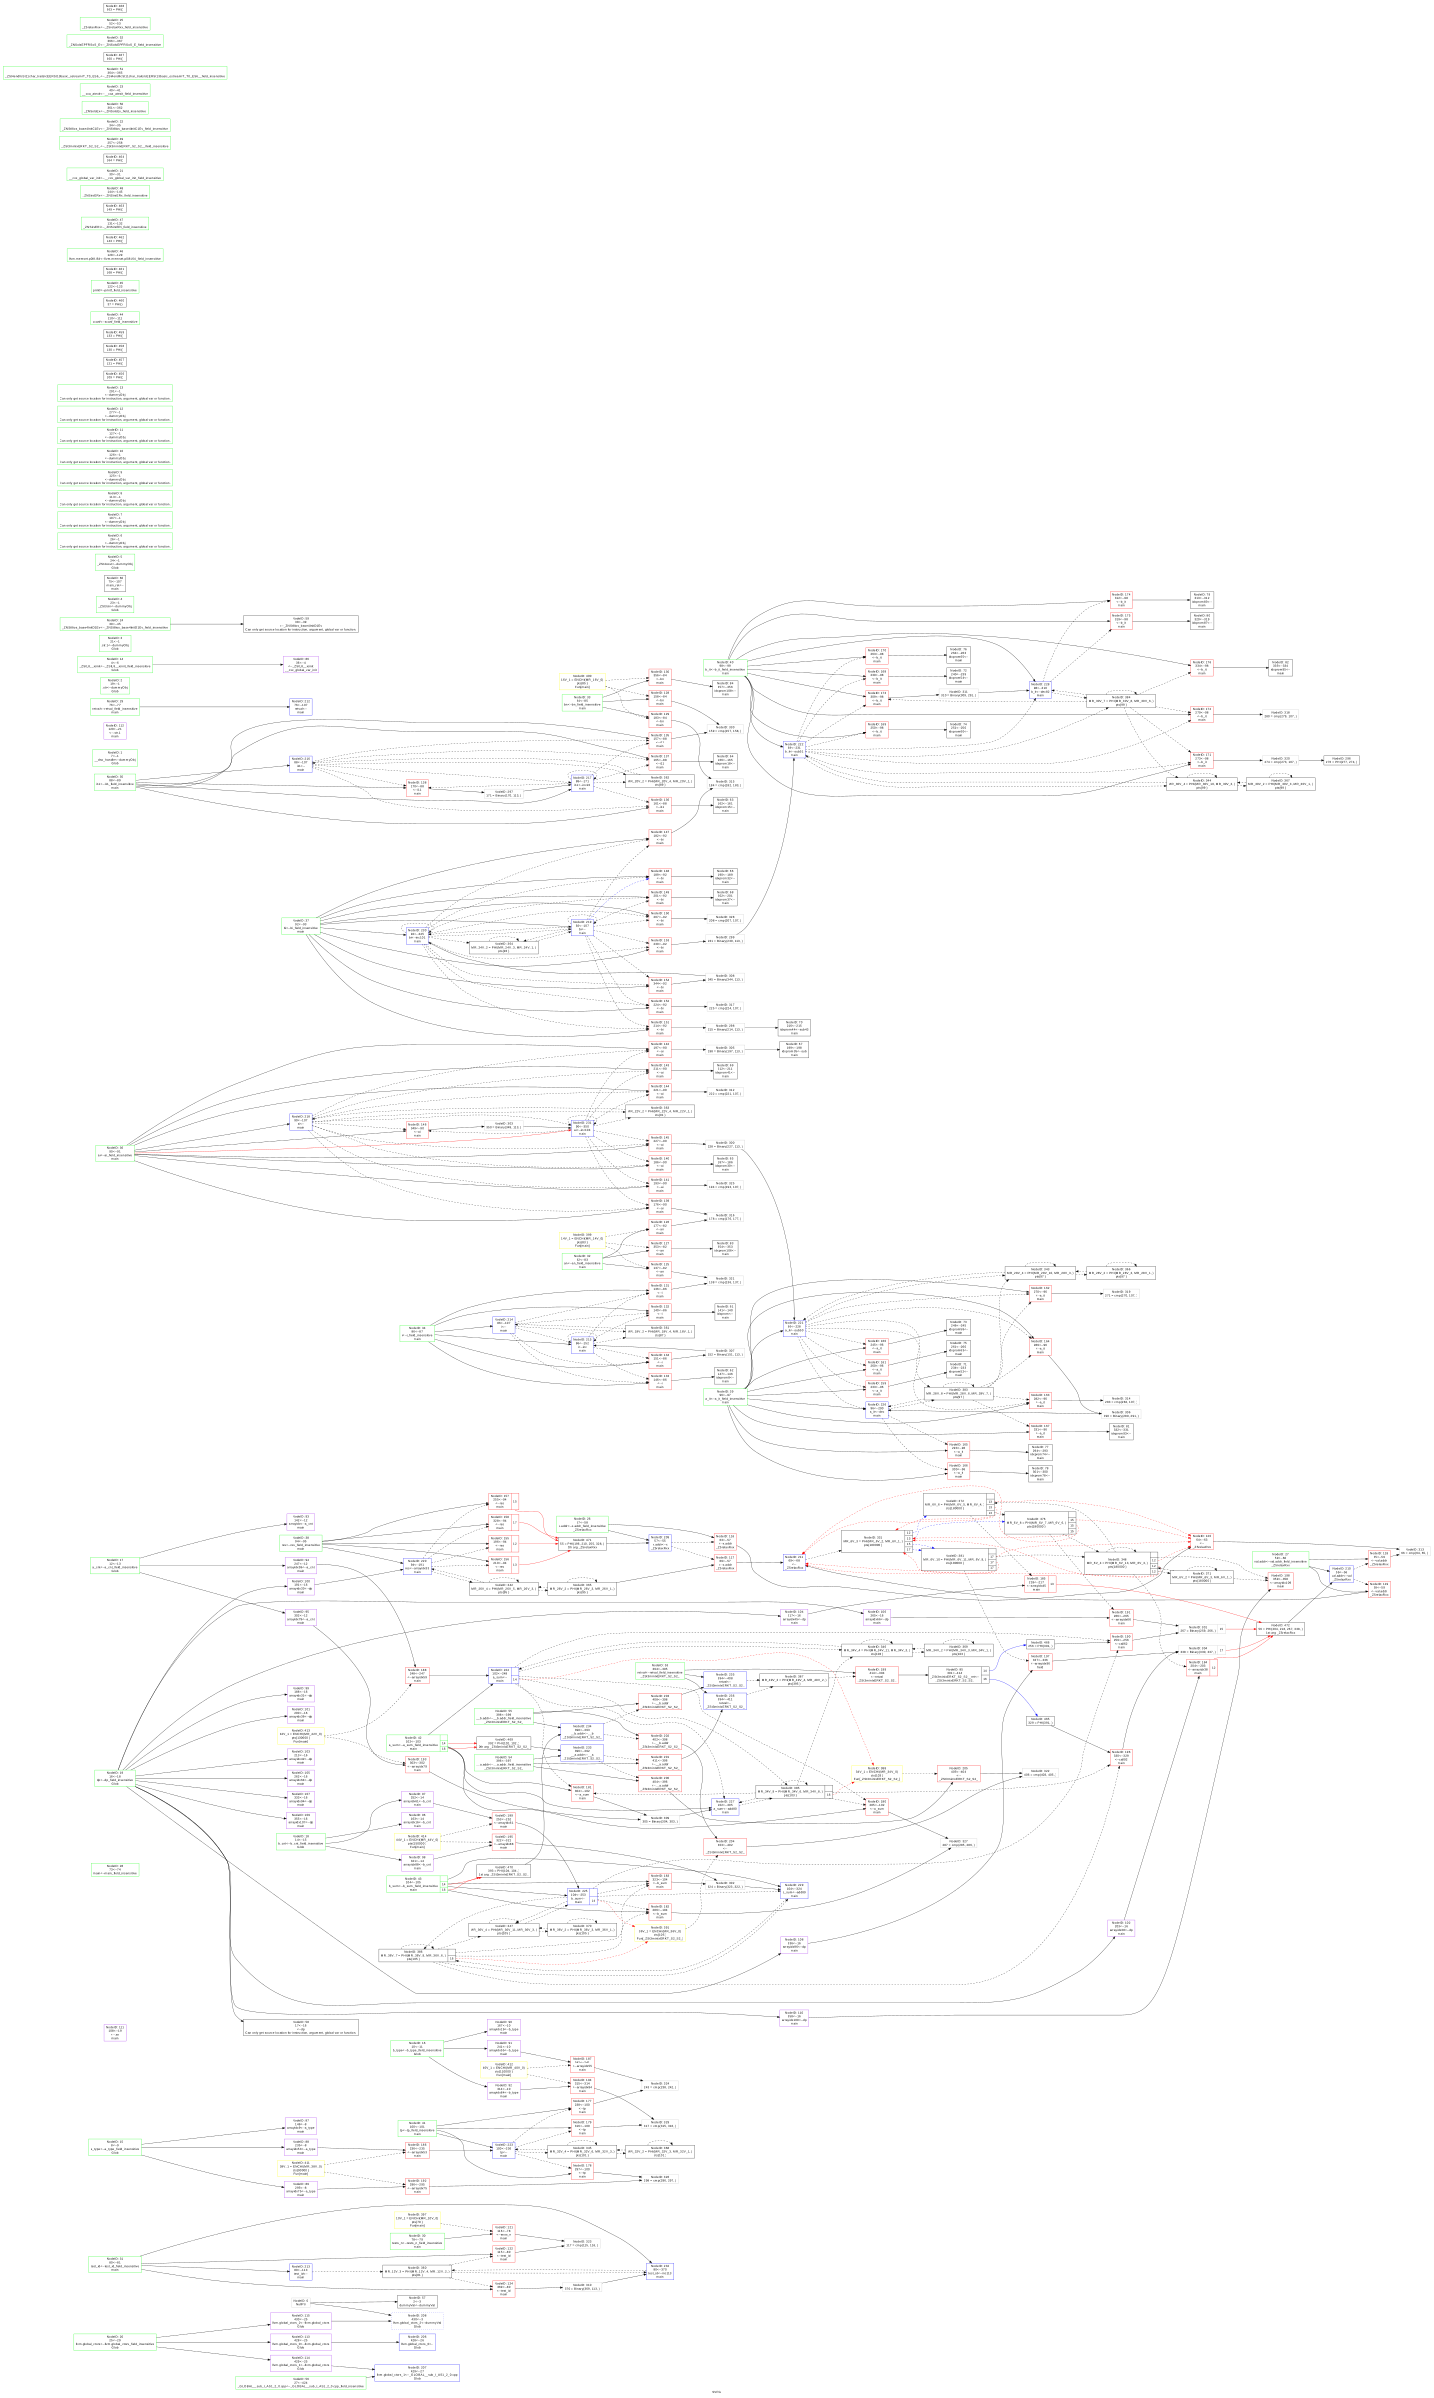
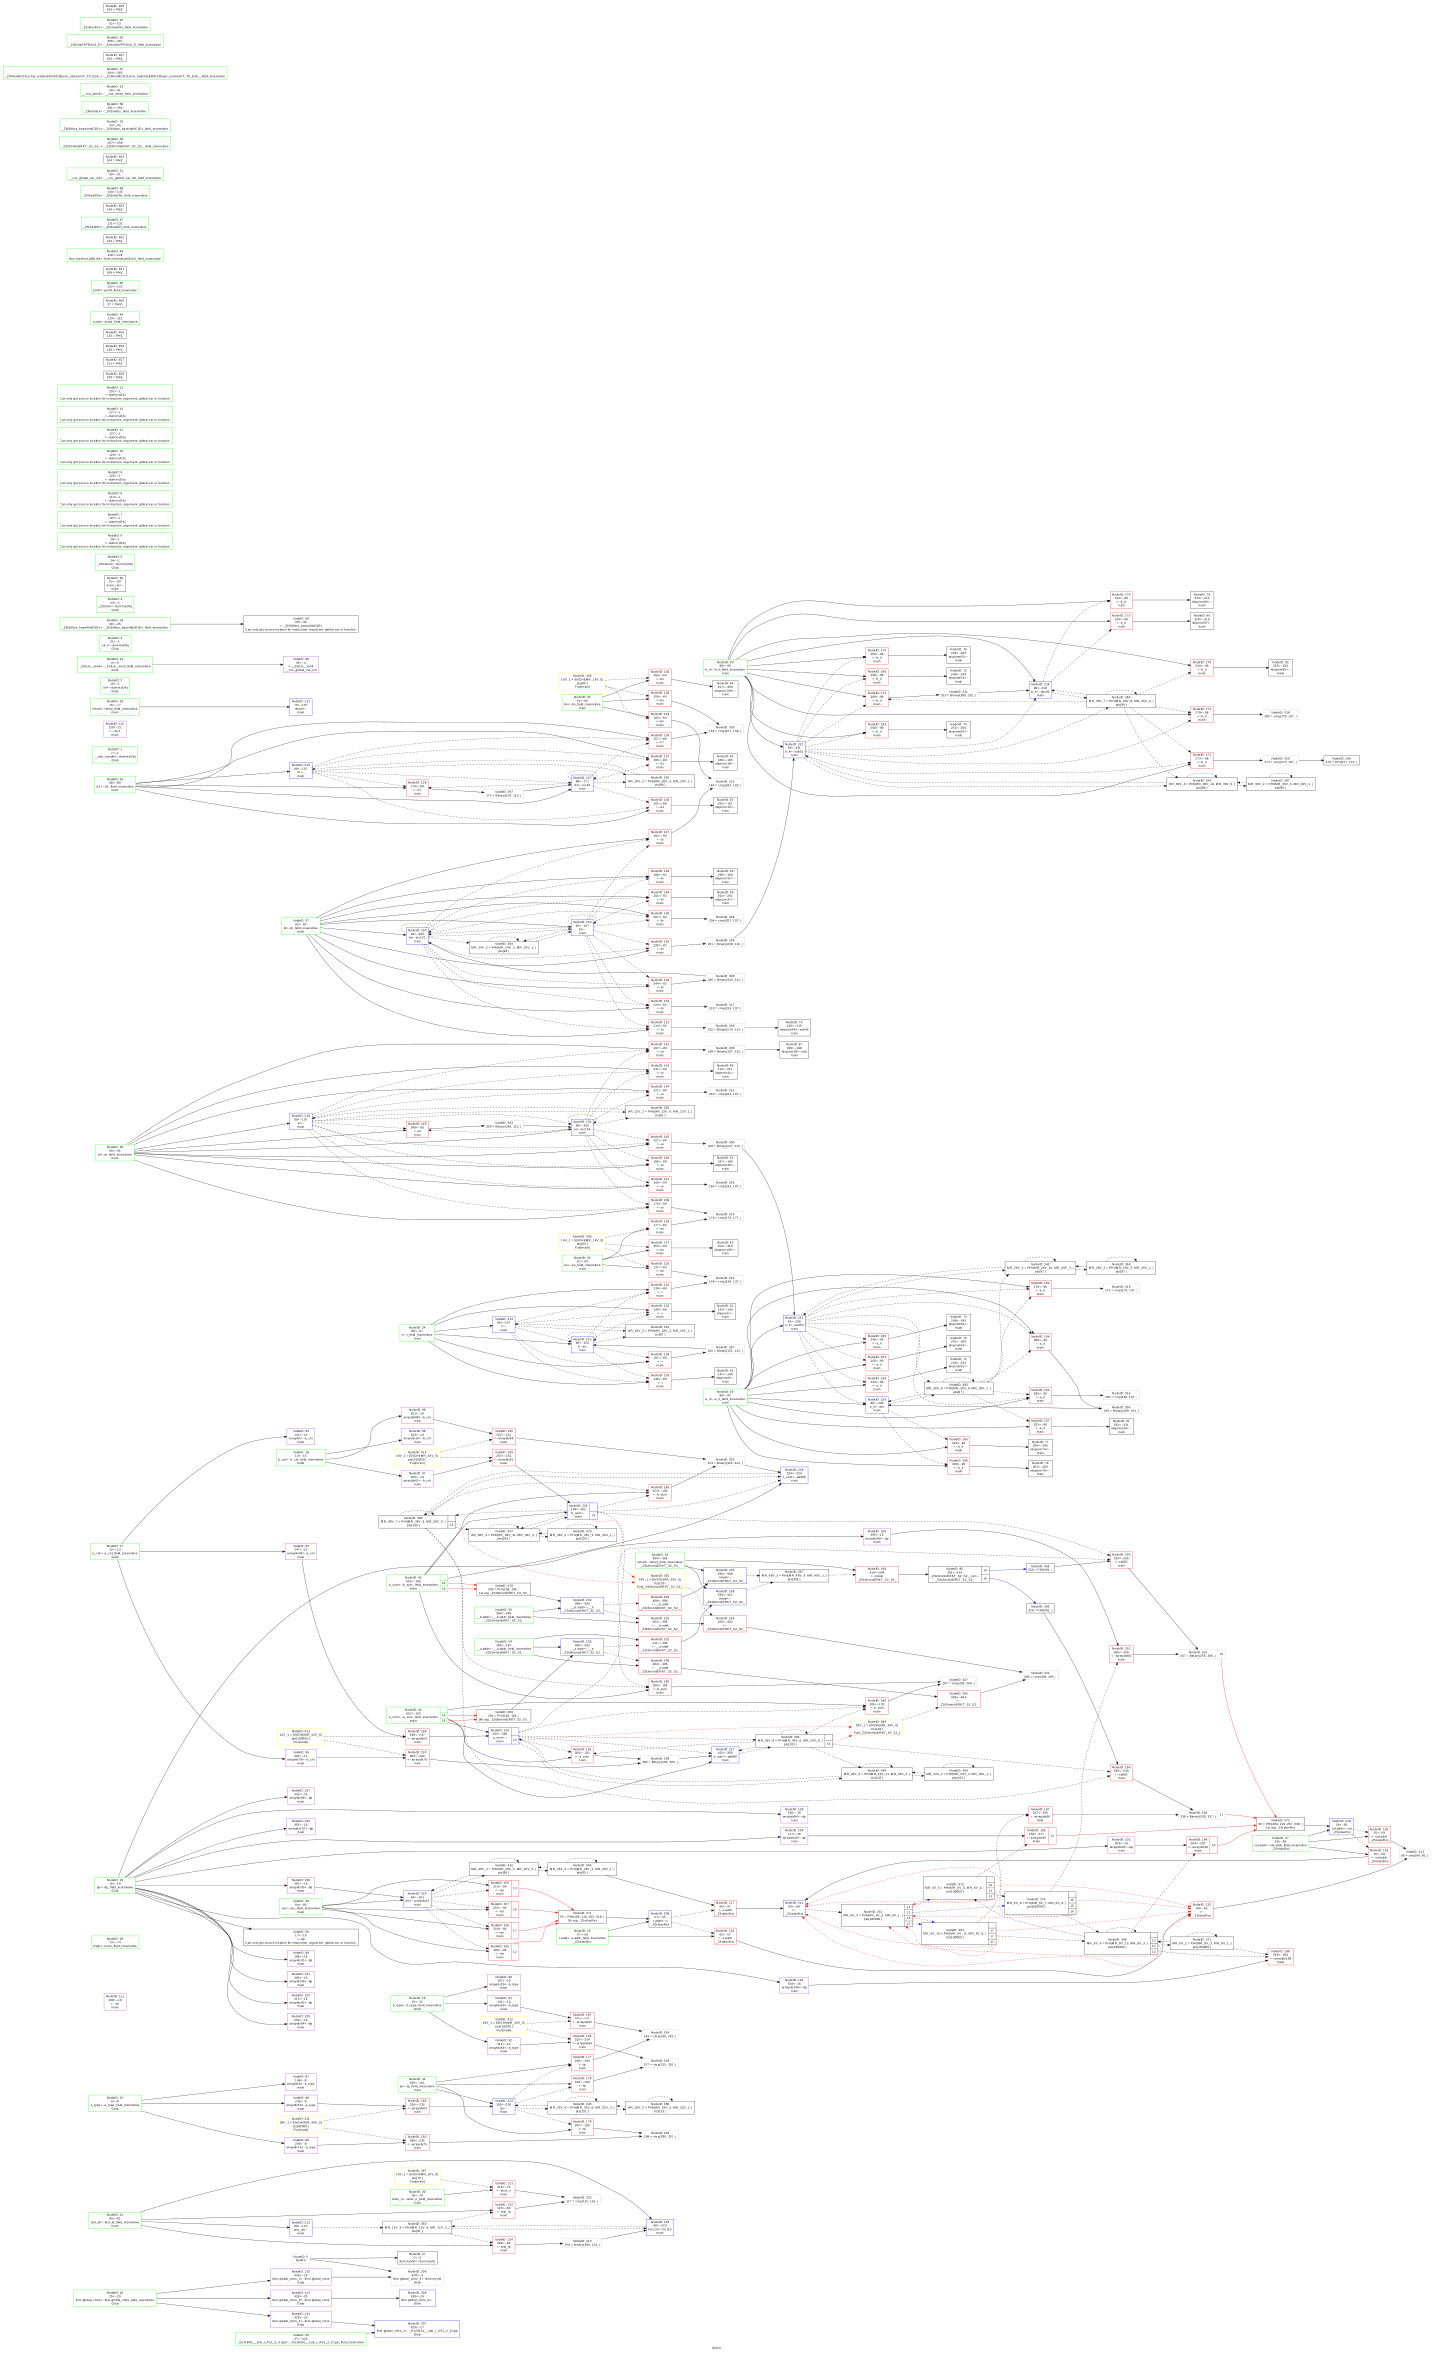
edge "NodeID: 36" -> "NodeID: 231": color red -> black
edge "NodeID: 55" -> "NodeID: 203": removed
